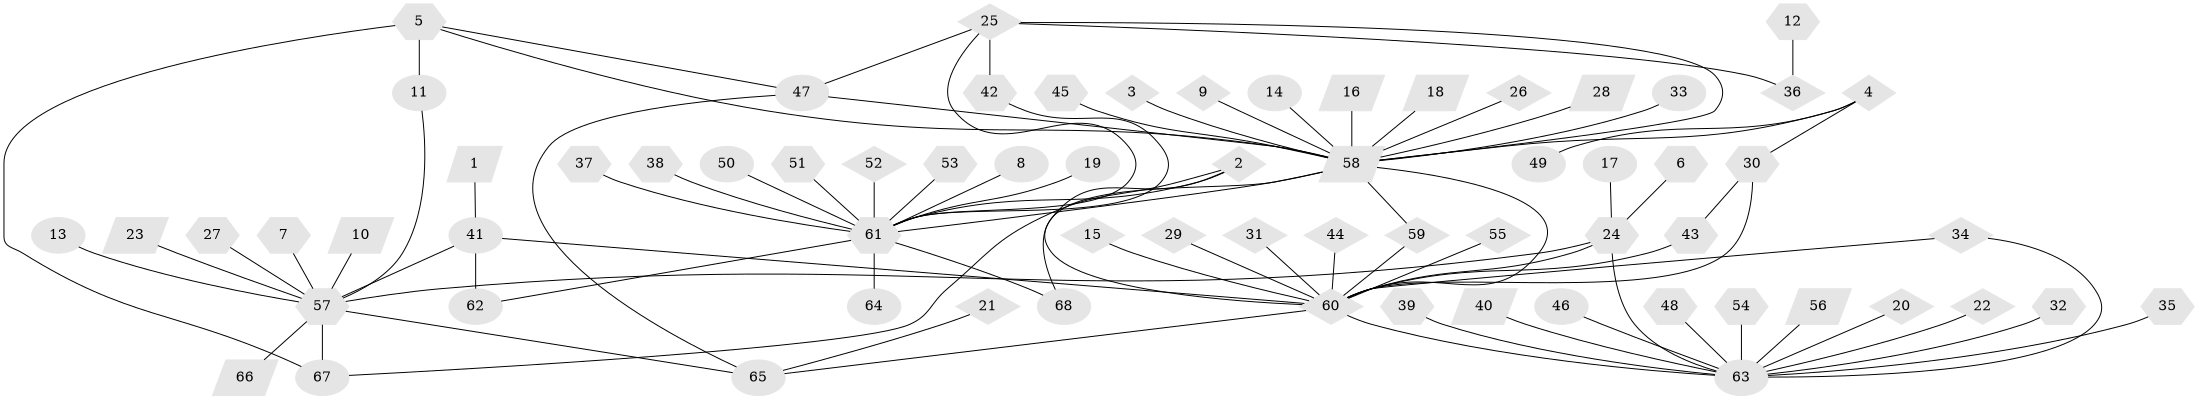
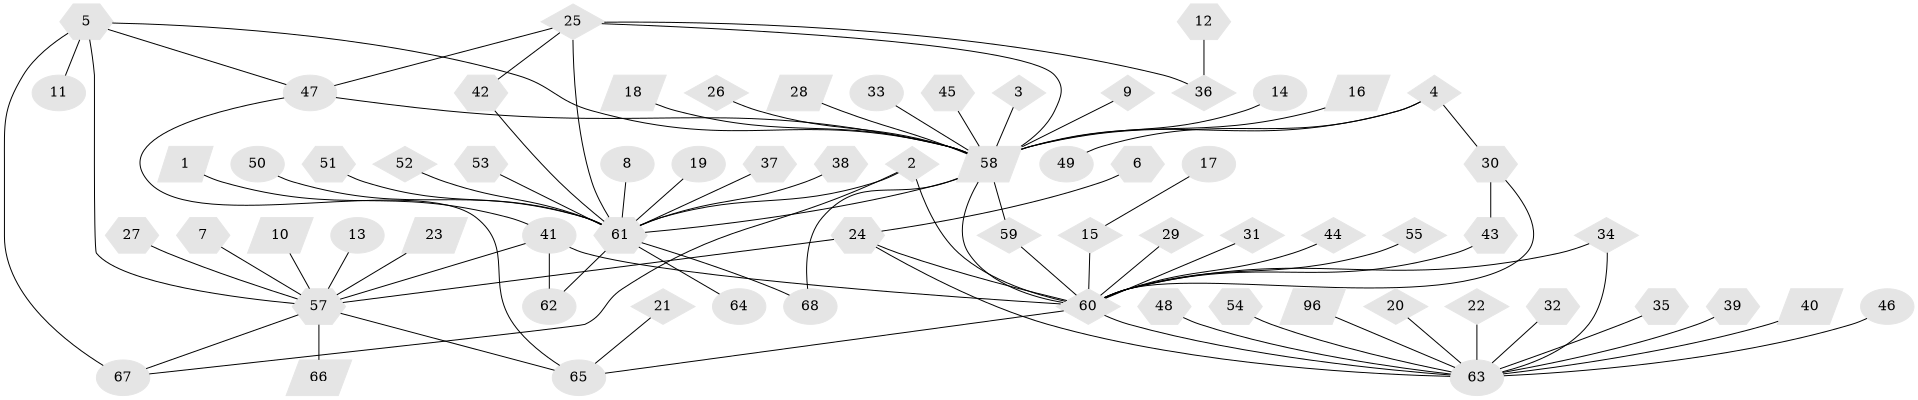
edge "17" -- "24": now "17" -- "15"
edge "11" -- "57": now "5" -- "57"
node "56": label "56" -> "96"
